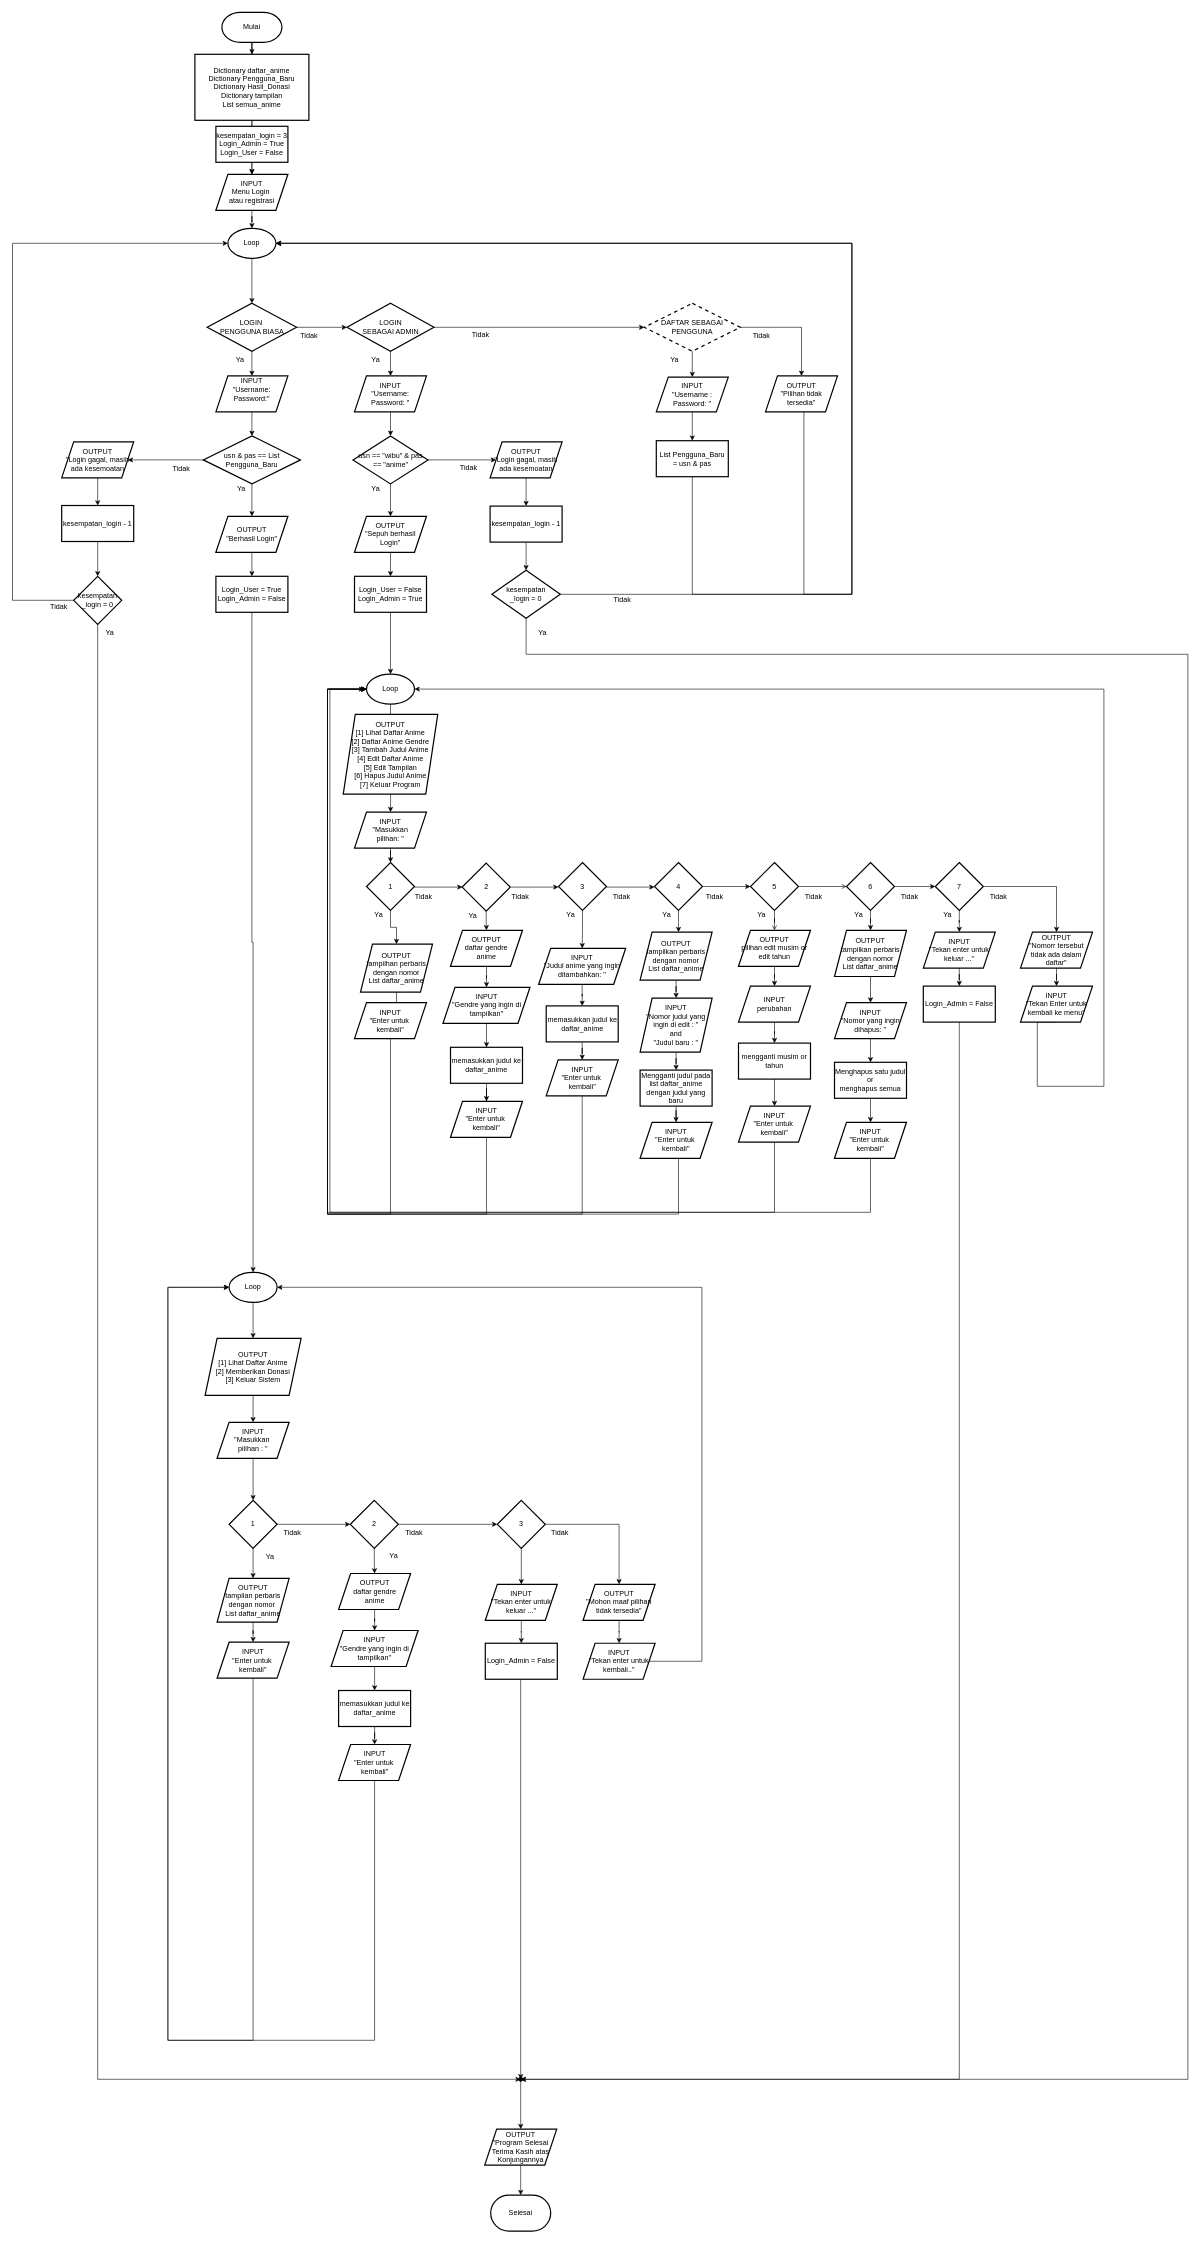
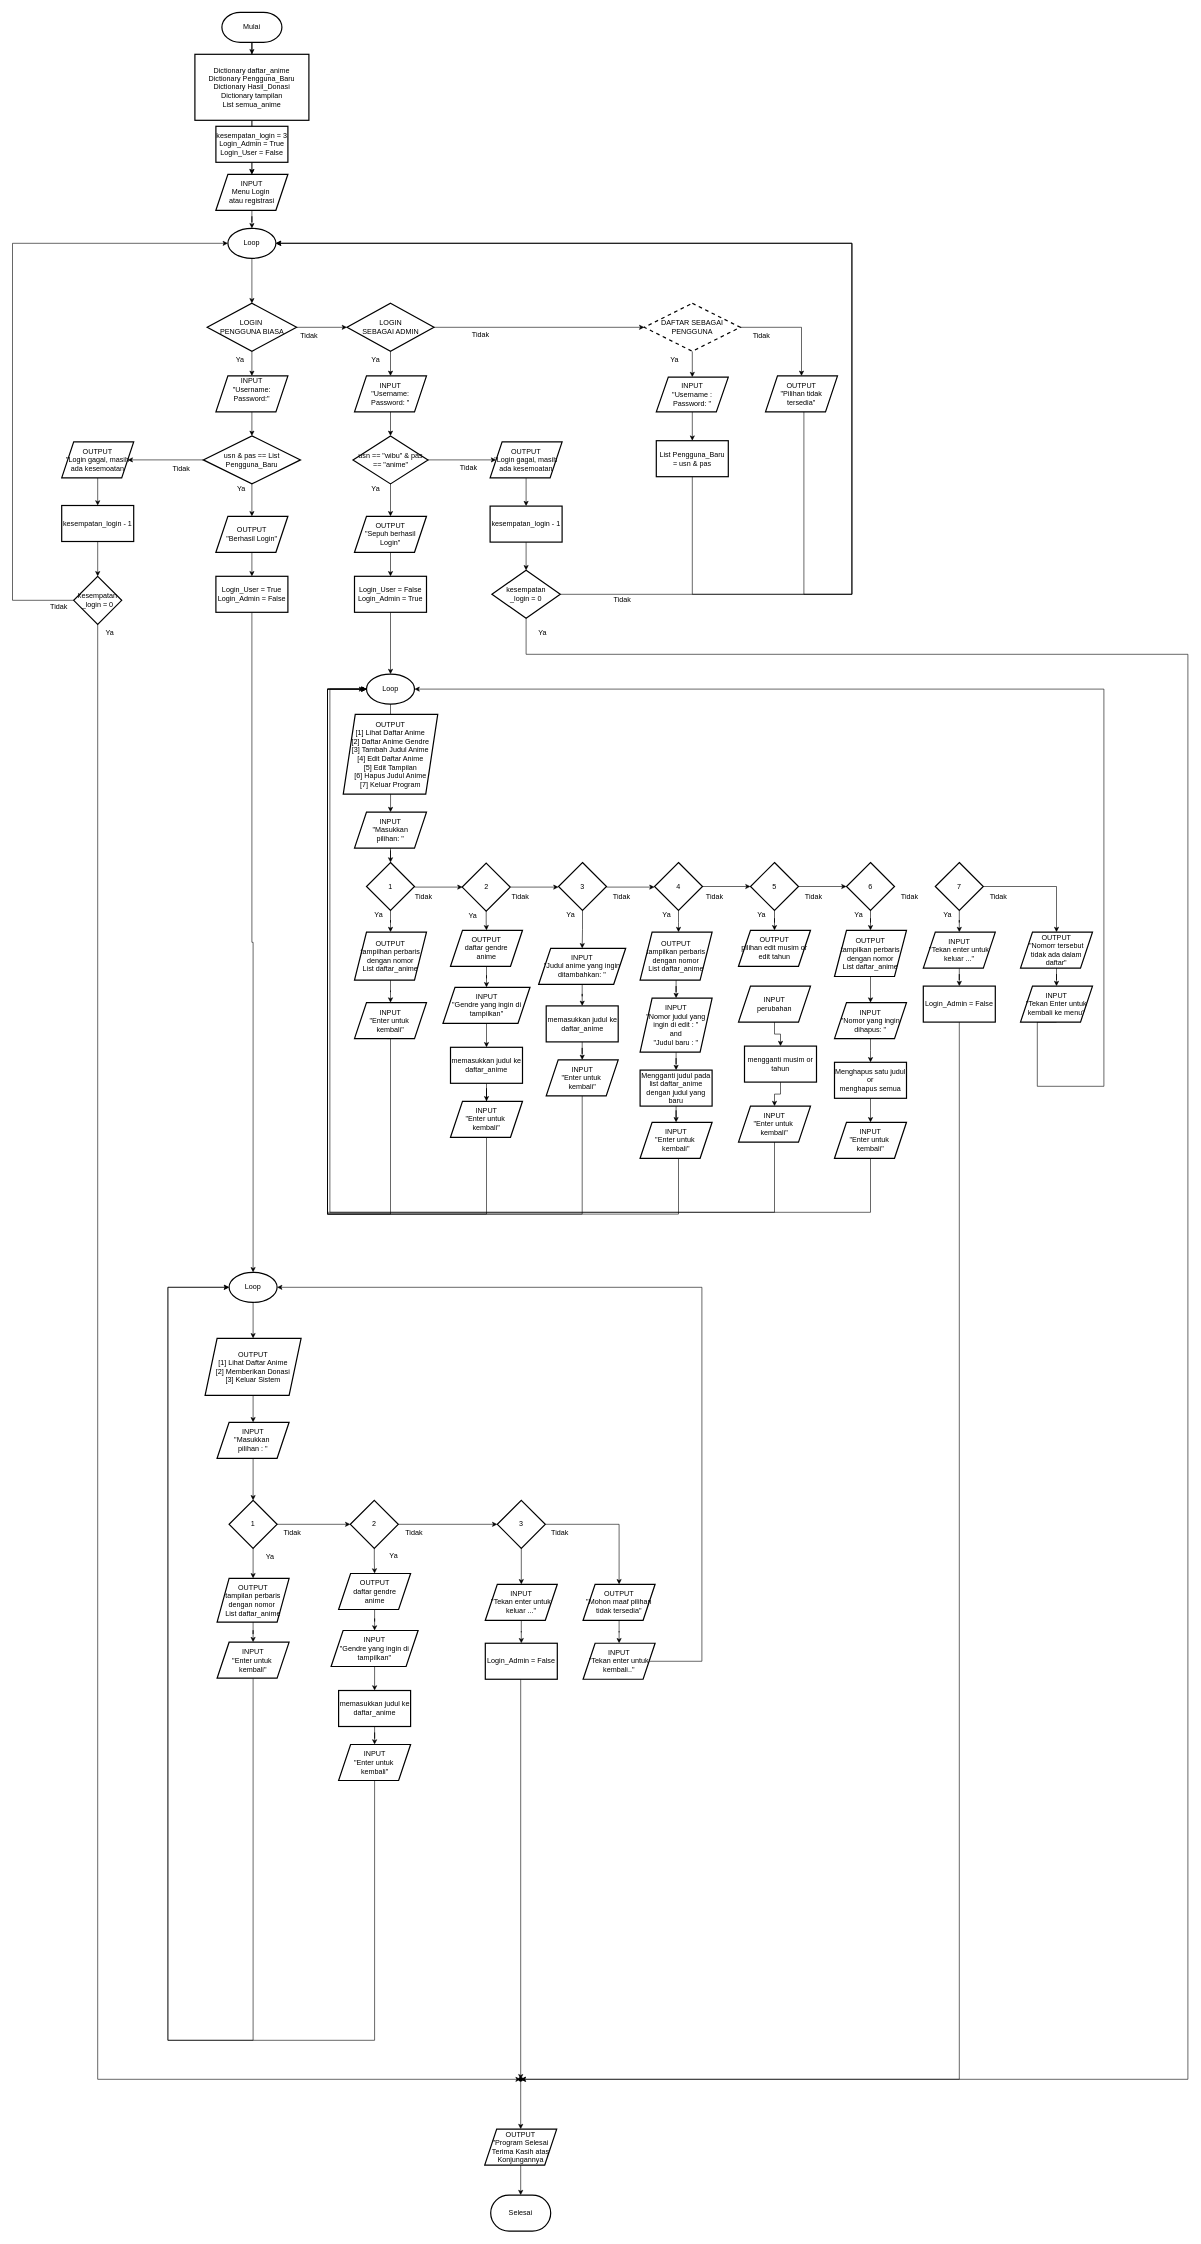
edge "5" -> "6": arrowhead open -> classic
edge "6" -> "7": removed
edge "5" -> "OUTPUT pilihan edit musim or edit tahun": arrowhead open -> classic
node "OUTPUT tampilhan perbaris dengan nomor List daftar_anime": moved (396, 968) -> (390, 956)
edge "OUTPUT pilihan edit musim or edit tahun" -> "INPUT perubahan": removed
node "mengganti musim or tahun": moved (774, 1061) -> (780, 1064)
